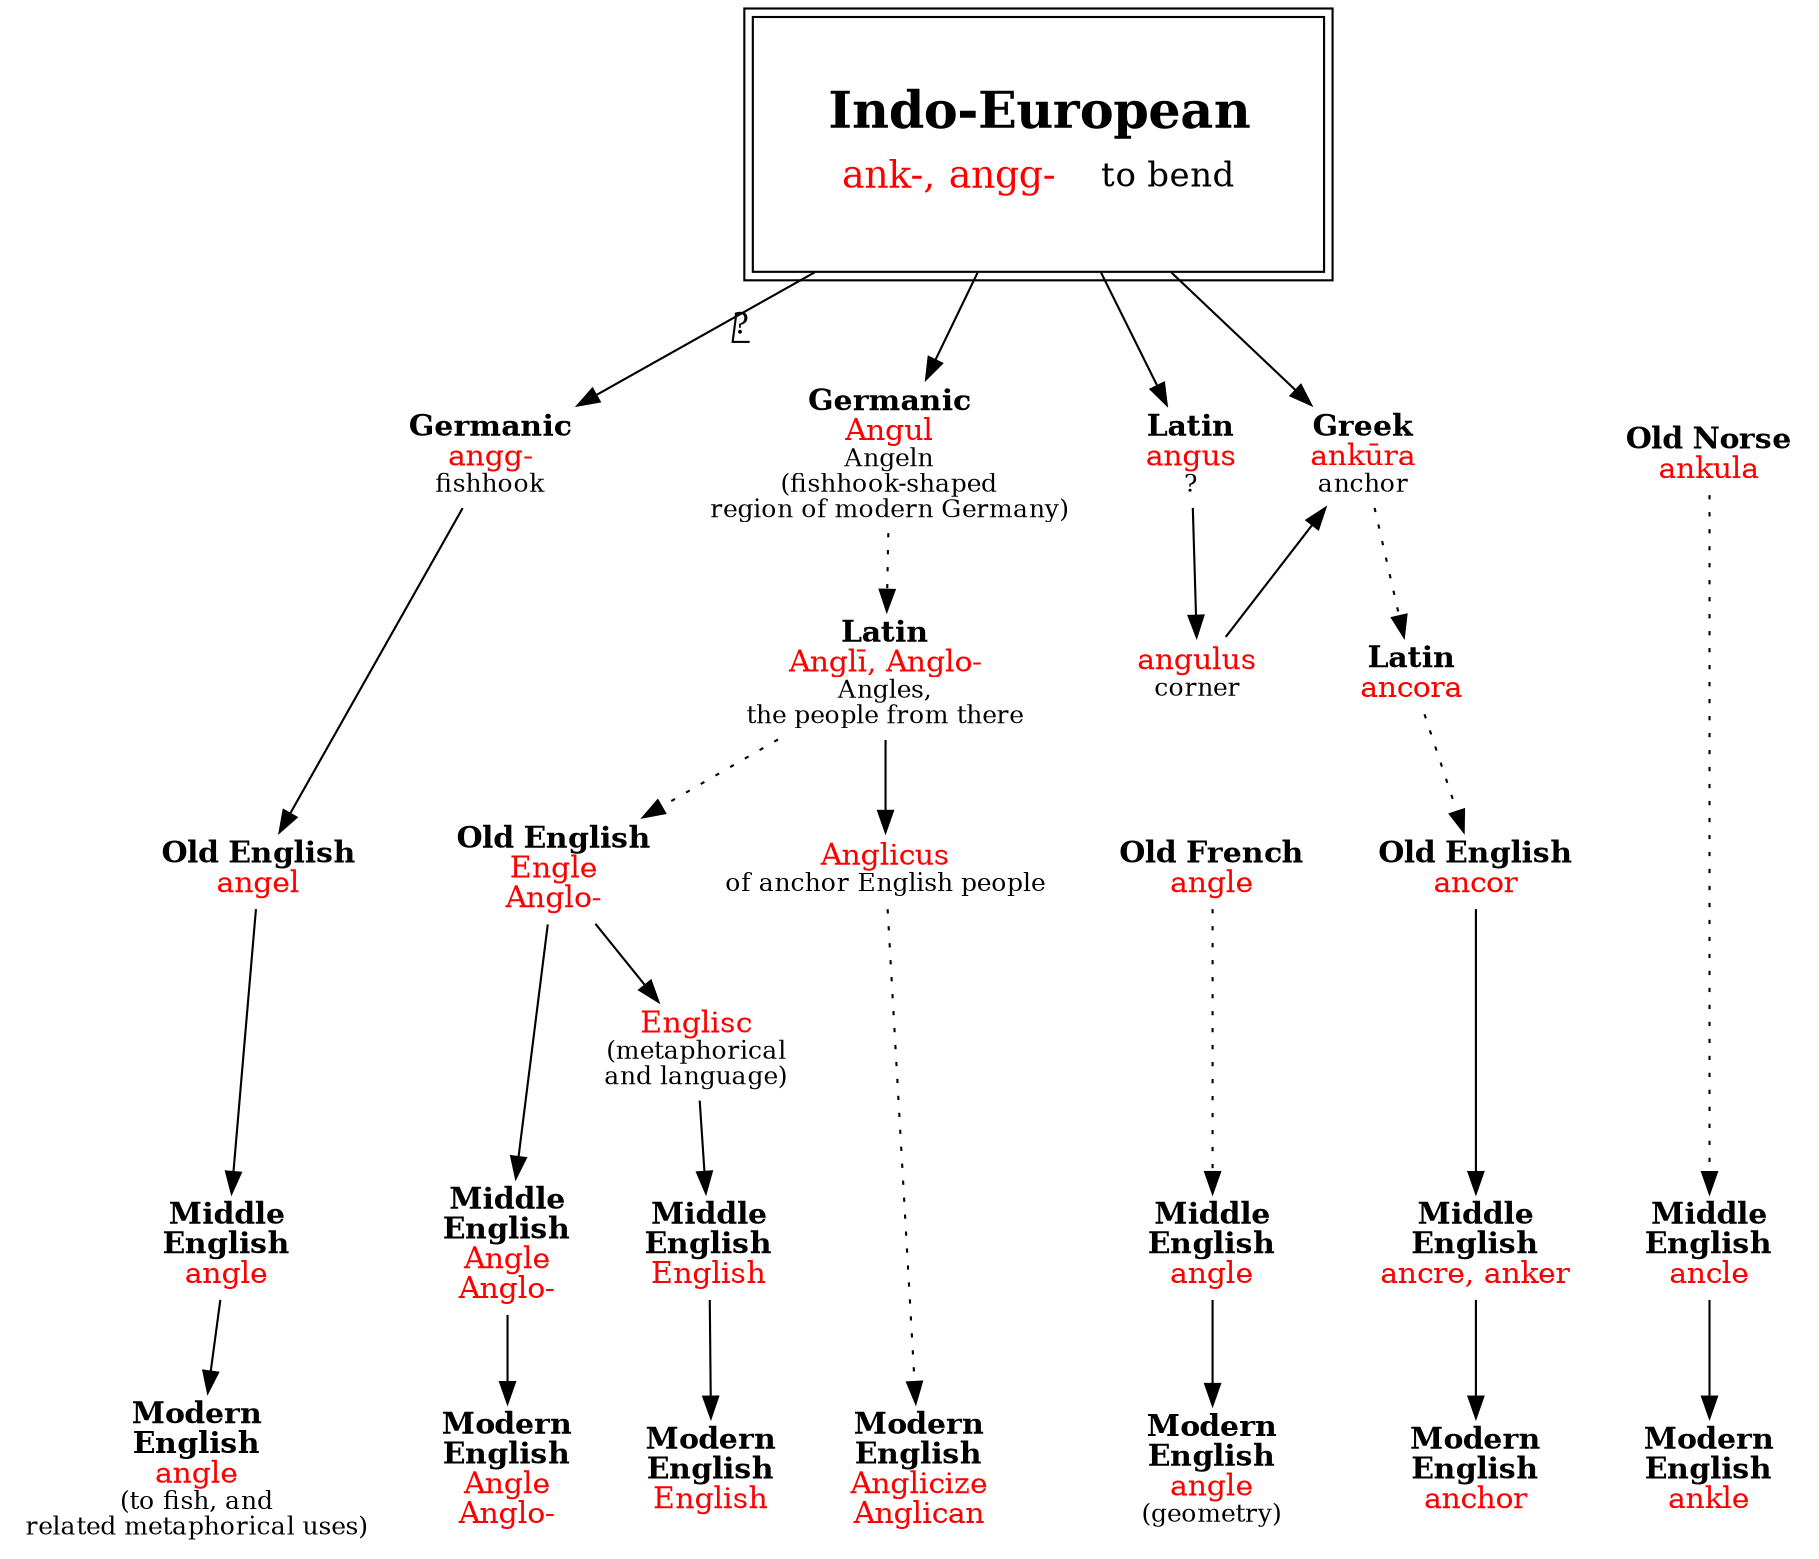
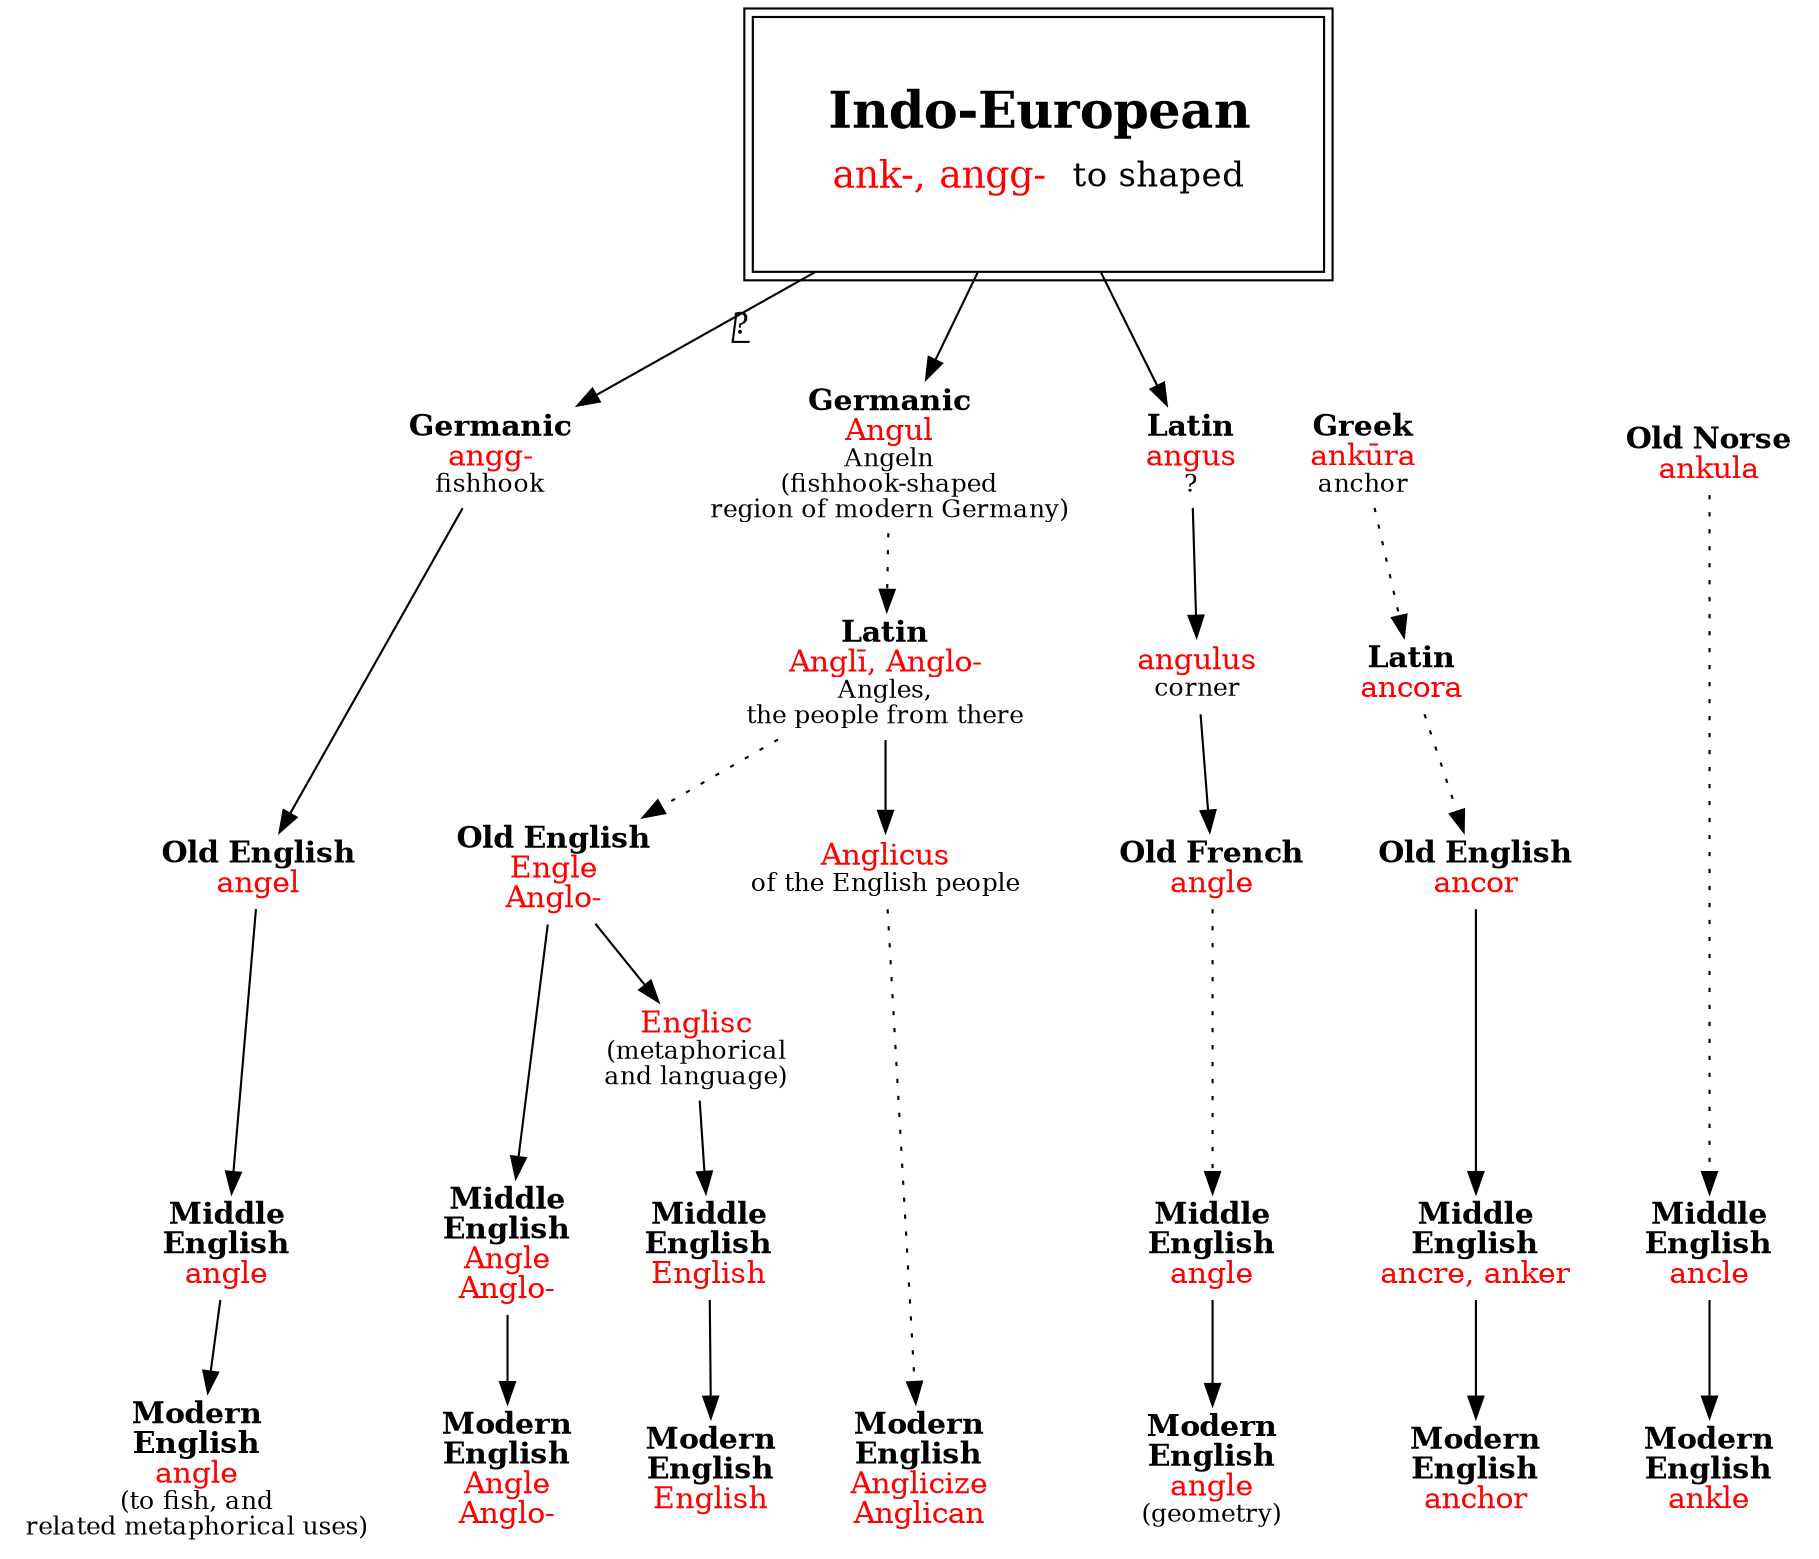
node "Indo-European": text "to bend" -> "to shaped"
edge "Indo-European" -> "Greek": removed
edge "angulus" -> "Greek": now "angulus" -> "Old French"
node "Anglicus": text "of anchor English people" -> "of the English people"
